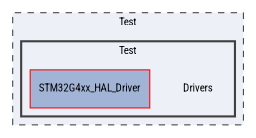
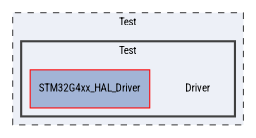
node "Drivers": label "Drivers" -> "Driver"
